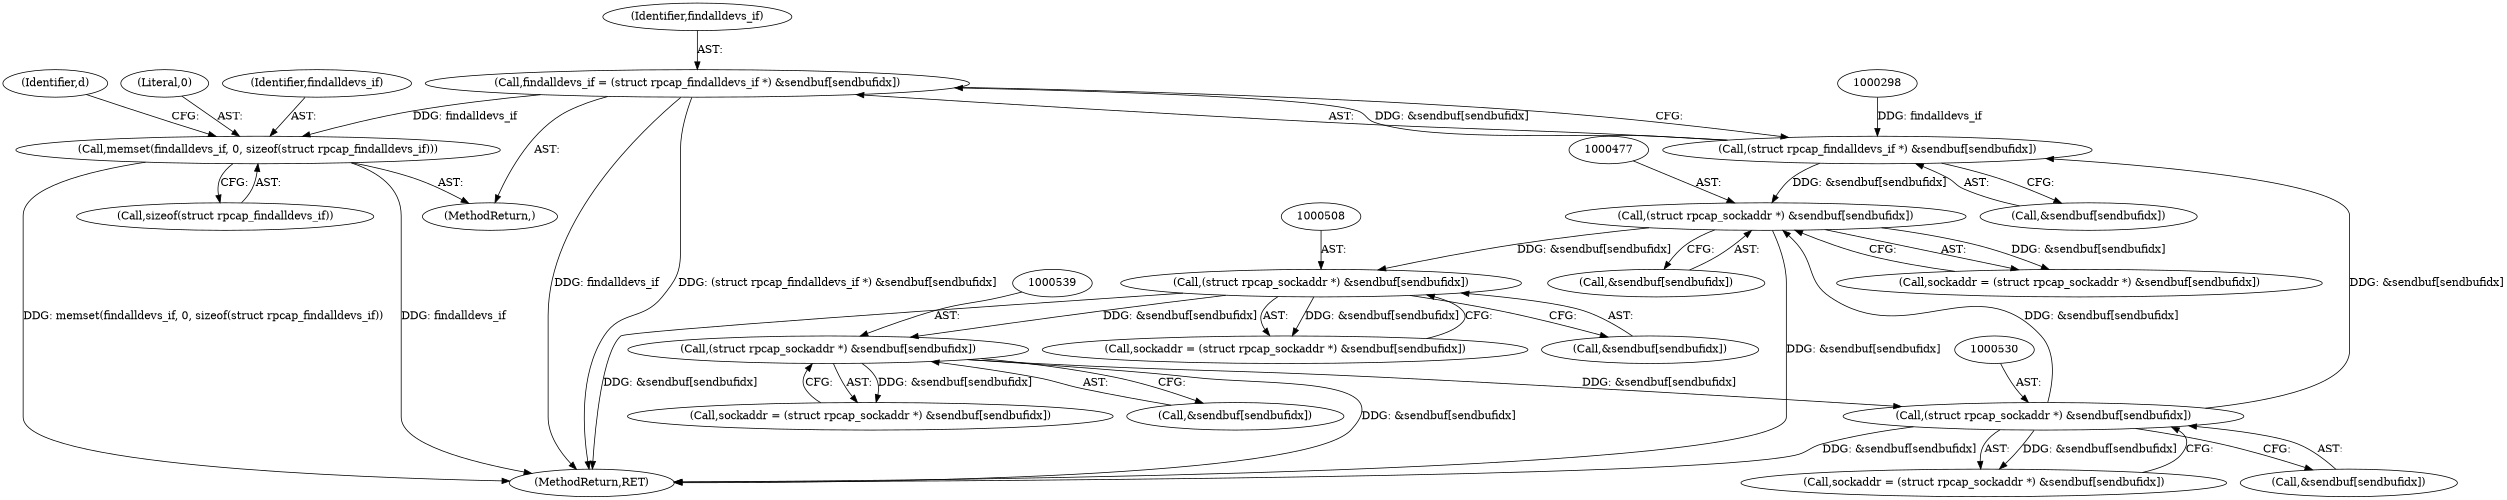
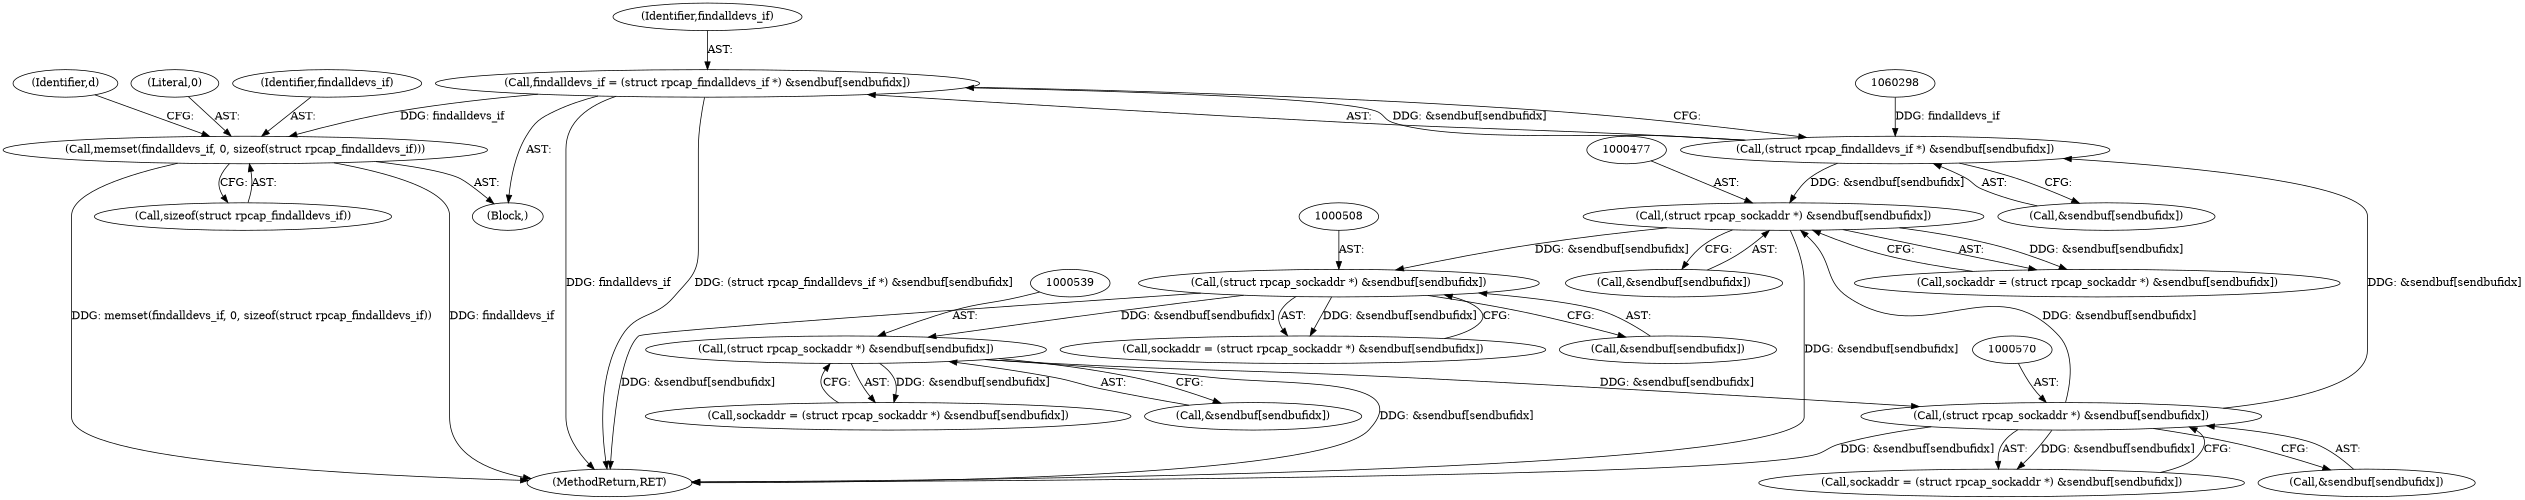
node "1000298": label "1000298" -> "1060298"
node "(MethodReturn,)": label "(MethodReturn,)" -> "(Block,)"
node "1000530": label "1000530" -> "1000570"
